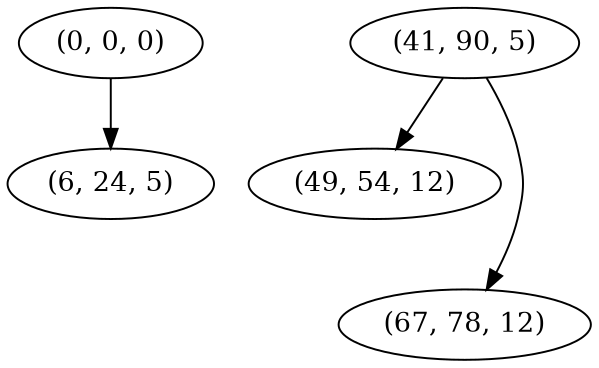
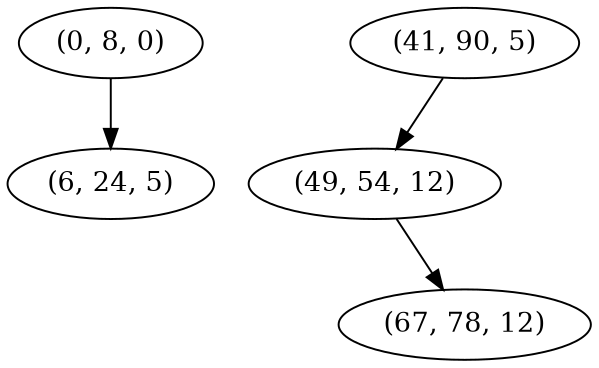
node "(0, 0, 0)": label "(0, 0, 0)" -> "(0, 8, 0)"
edge "(41, 90, 5)" -> "(67, 78, 12)": now "(49, 54, 12)" -> "(67, 78, 12)"
